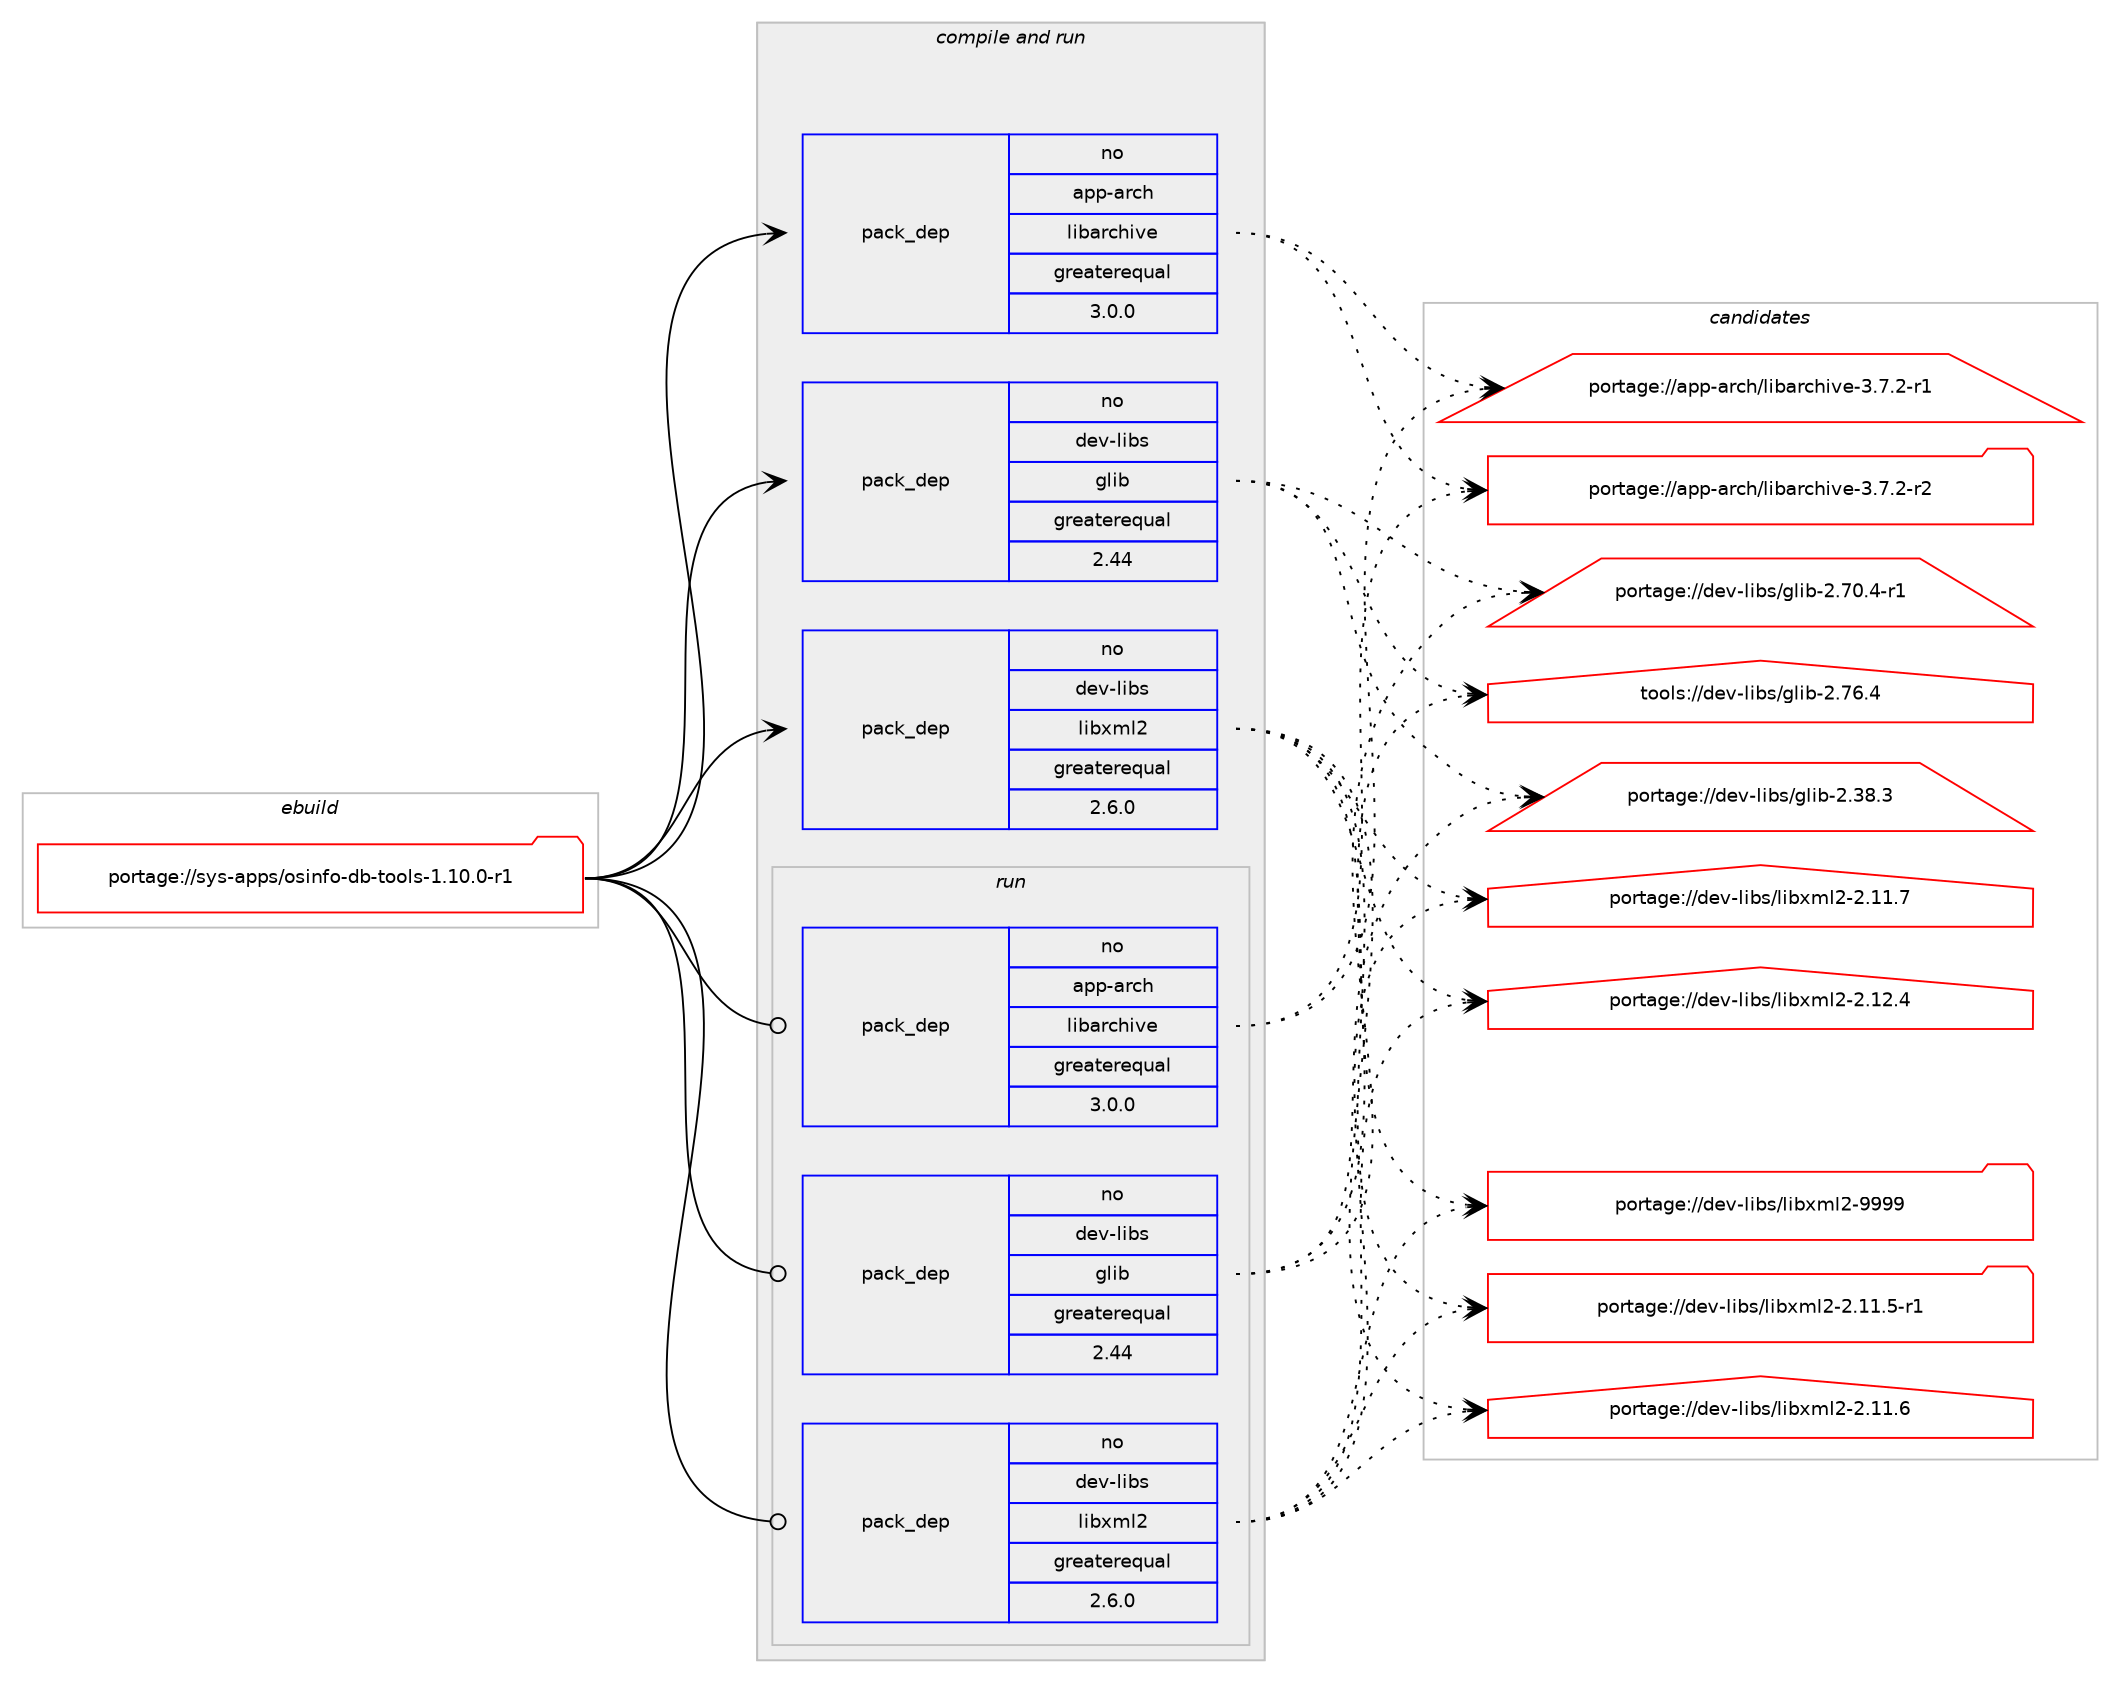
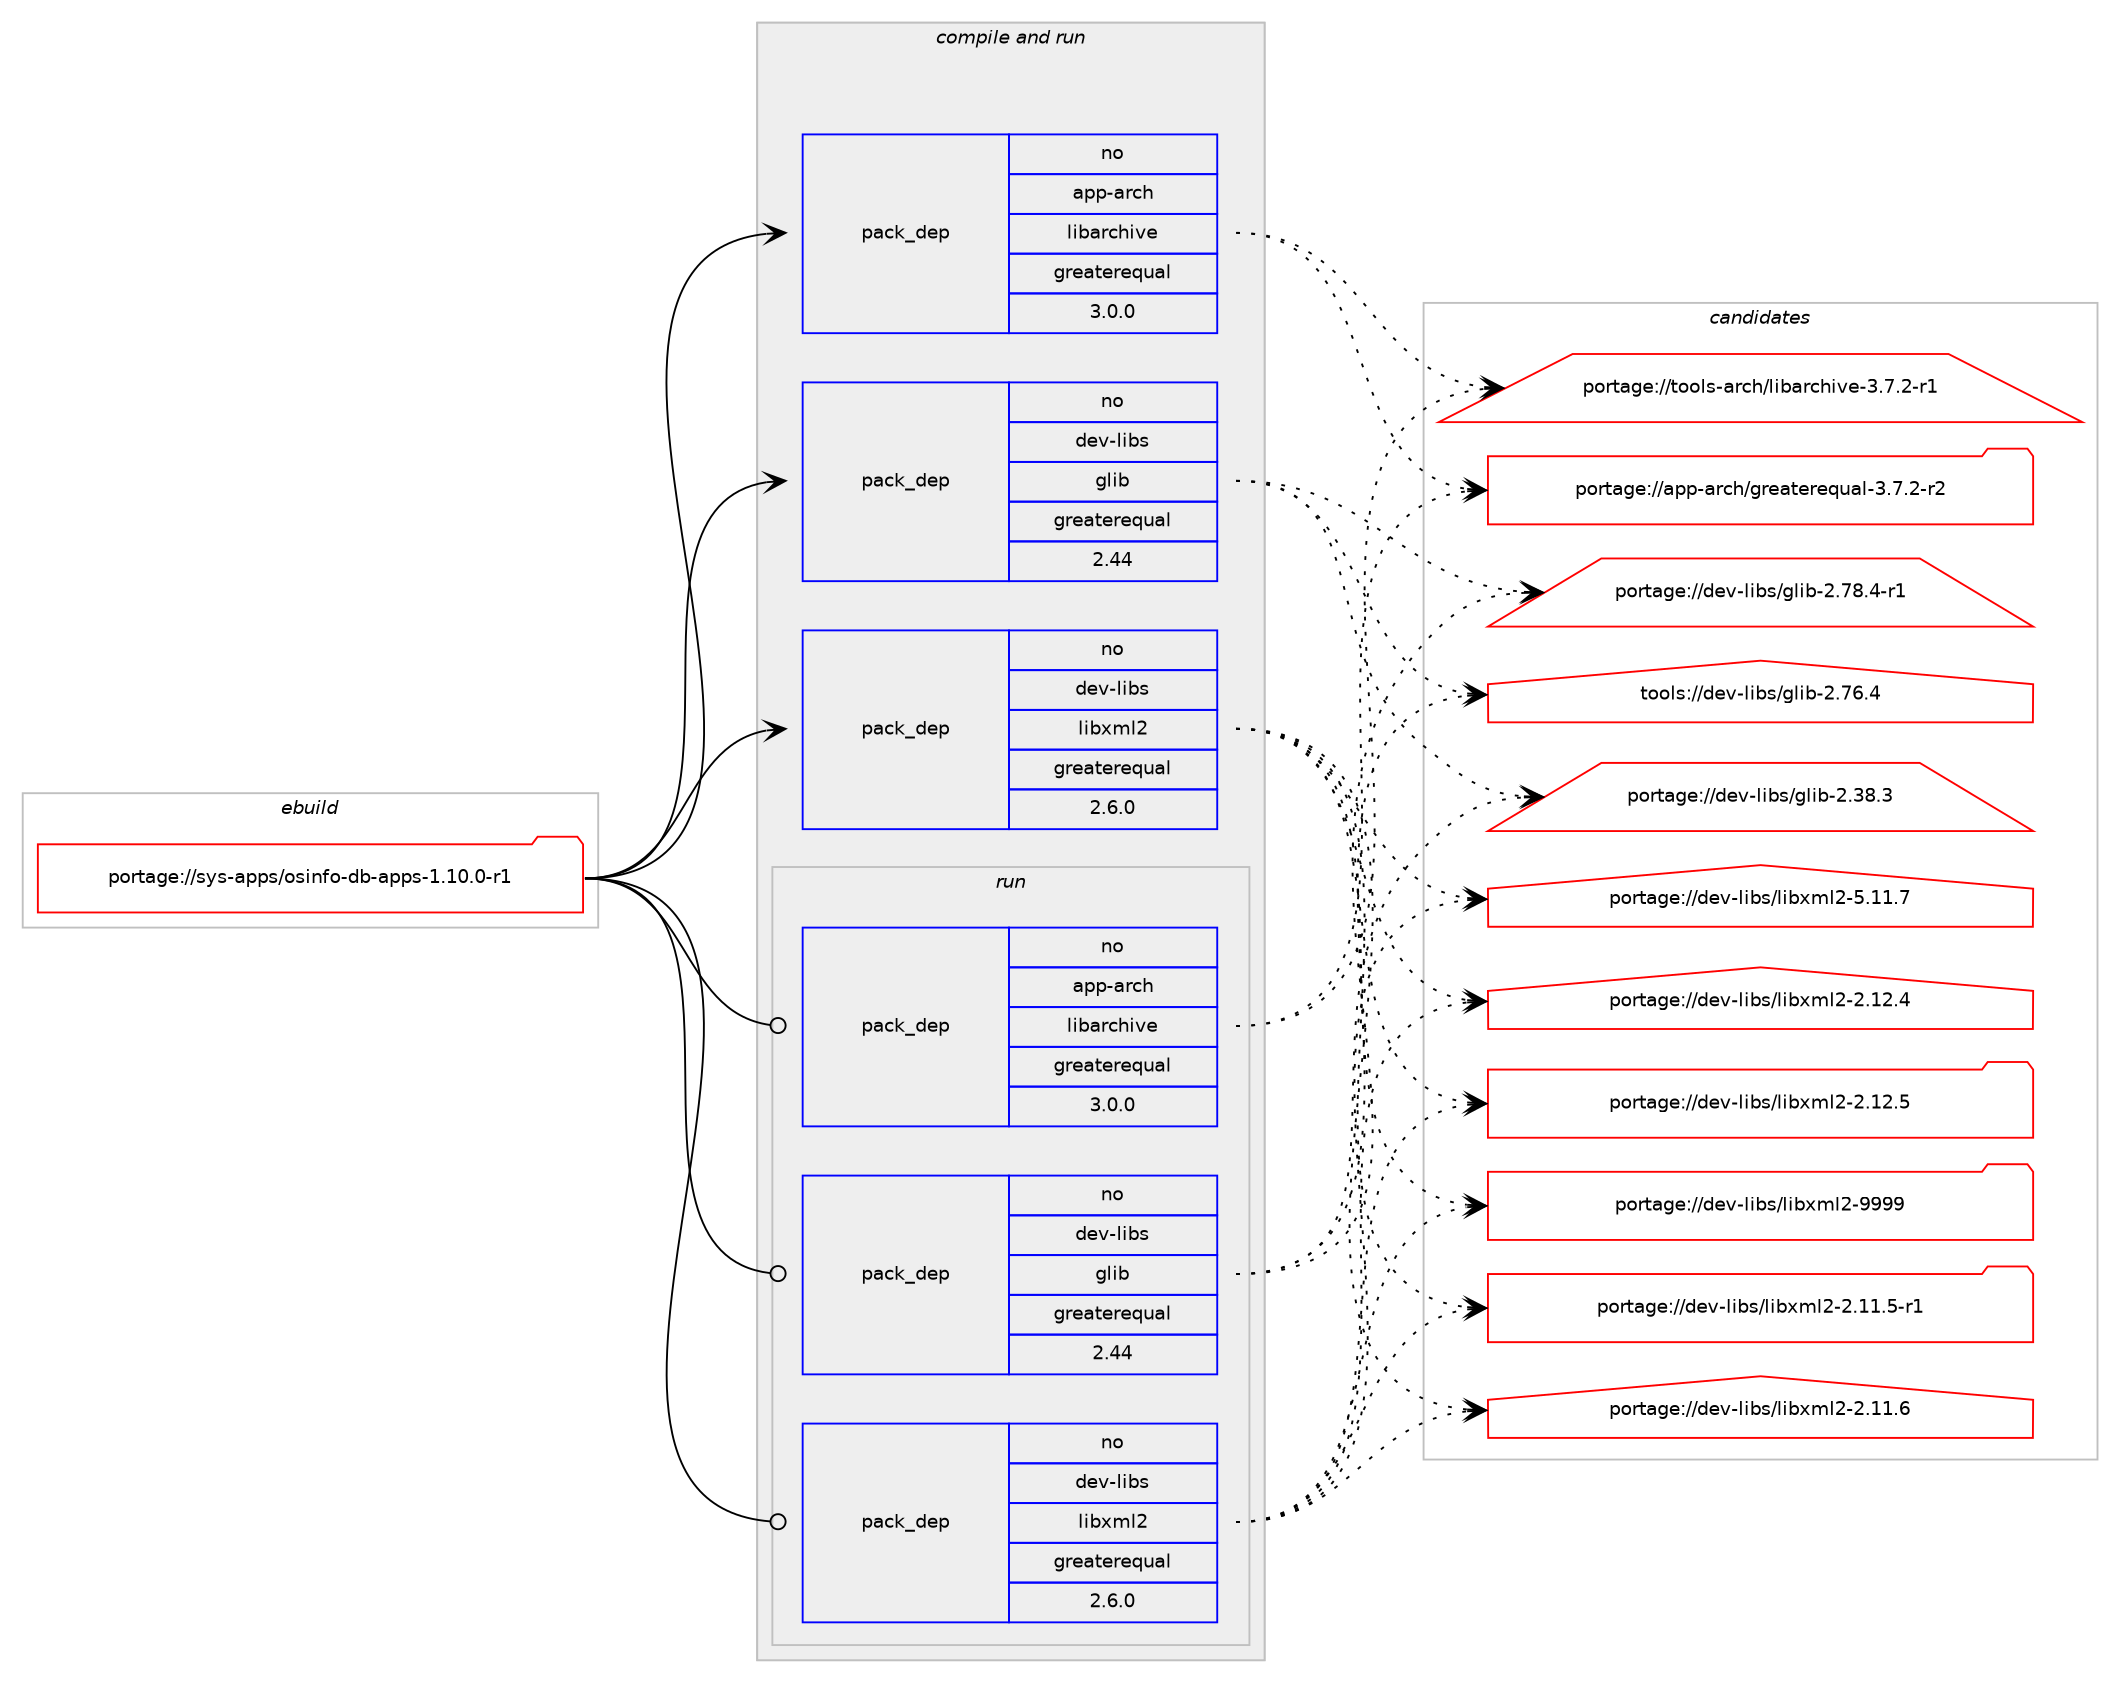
node "portage://app-arch/libarchive-3.7.2-r1": label "portage://app-arch/libarchive-3.7.2-r1" -> "portage://tools-arch/libarchive-3.7.2-r1"
node "portage://app-arch/libarchive-3.7.2-r2": label "portage://app-arch/libarchive-3.7.2-r2" -> "portage://app-arch/greaterequal-3.7.2-r2"
node "portage://dev-libs/glib-2.70.4-r1": label "portage://dev-libs/glib-2.70.4-r1" -> "portage://dev-libs/glib-2.78.4-r1"
node "portage://sys-apps/osinfo-db-tools-1.10.0-r1": label "portage://sys-apps/osinfo-db-tools-1.10.0-r1" -> "portage://sys-apps/osinfo-db-apps-1.10.0-r1"
node "portage://dev-libs/libxml2-2.11.7": label "portage://dev-libs/libxml2-2.11.7" -> "portage://dev-libs/libxml2-5.11.7"
node "portage://dev-libs/libxml2-2.12.5": added
